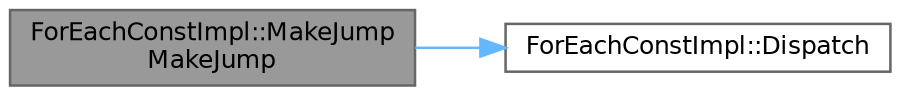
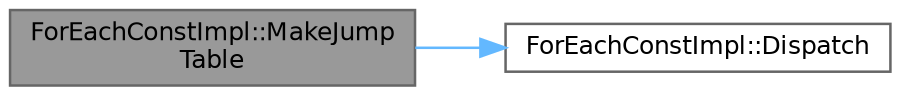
node "ForEachConstImpl::MakeJump MakeJump": label "ForEachConstImpl::MakeJump MakeJump" -> "ForEachConstImpl::MakeJump Table"
